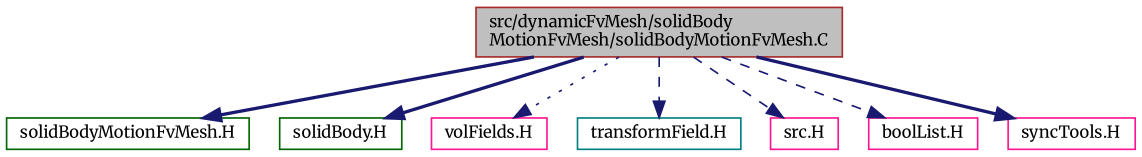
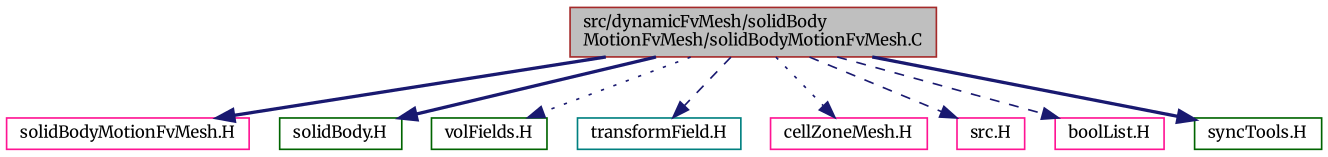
node "solidBodyMotionFvMesh.H": color darkgreen -> deeppink
node "volFields.H": color deeppink -> darkgreen
node "cellZoneMesh.H": added
node "syncTools.H": color deeppink -> darkgreen
